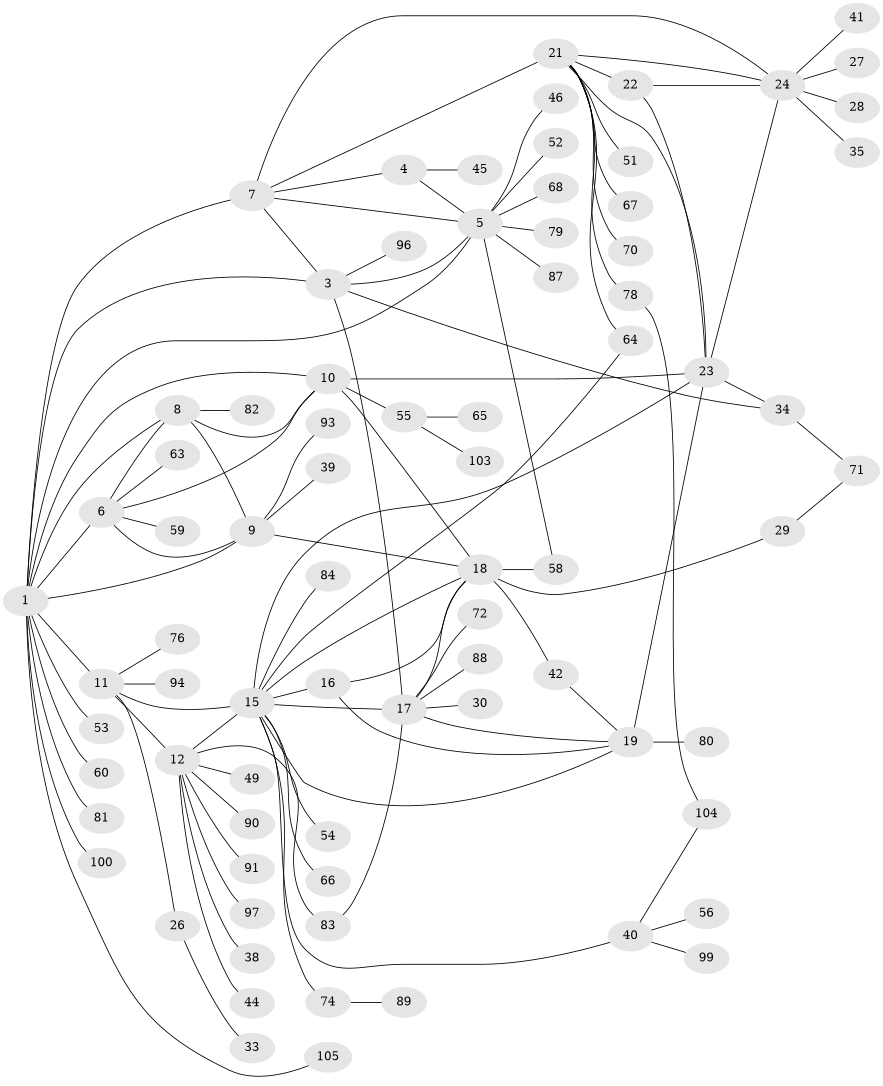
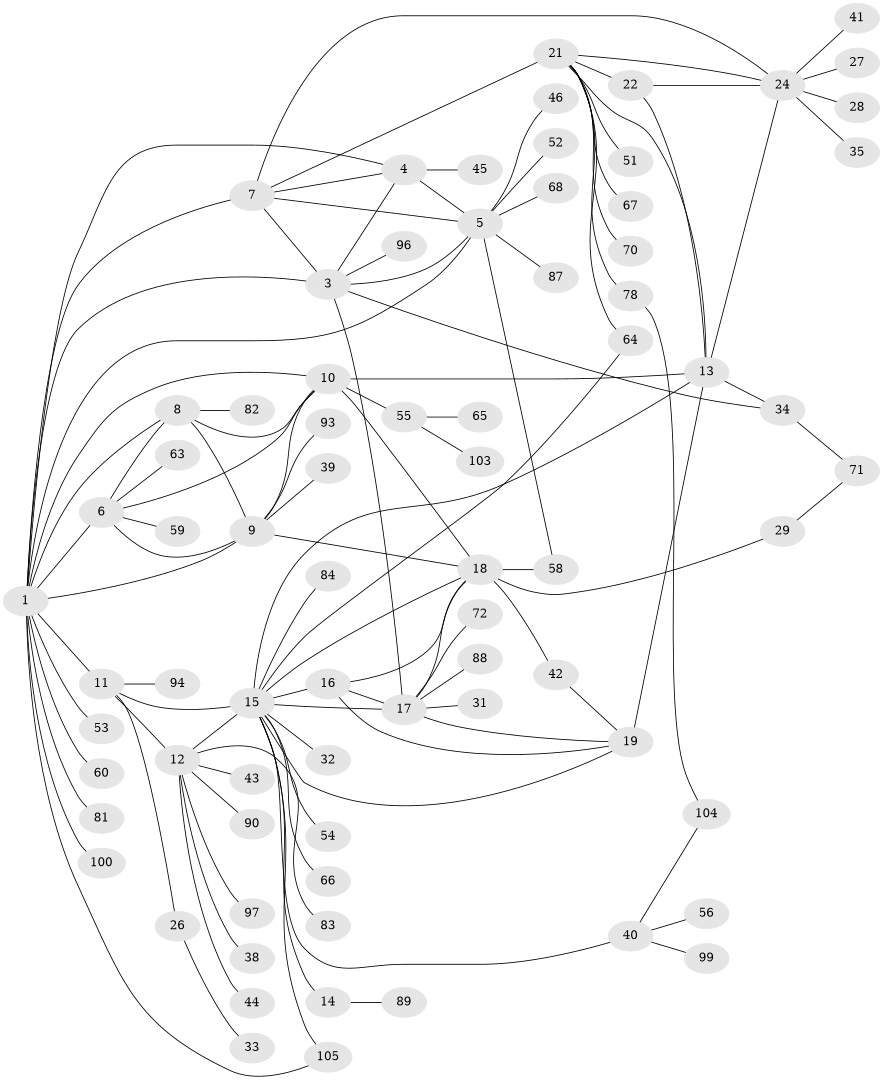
edge "4" -- "3": added
node "79": removed
edge "4" -- "1": added
node "23": label "23" -> "13"
edge "10" -- "9": added
node "76": removed
node "30": label "30" -> "31"
node "80": removed
node "32": added
node "49": label "49" -> "43"
edge "17" -- "83": now "17" -- "16"
node "91": removed
edge "15" -- "105": added
node "74": label "74" -> "14"
